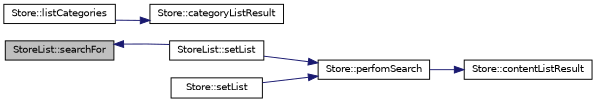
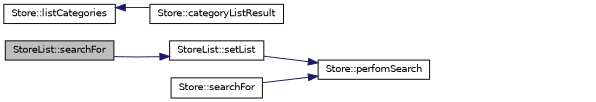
edge "Store::listCategories" -> "Store::categoryListResult": reversed
edge "StoreList::setList" -> "StoreList::searchFor": reversed
node "Store::contentListResult": removed
node "Store::setList": label "Store::setList" -> "Store::searchFor"
